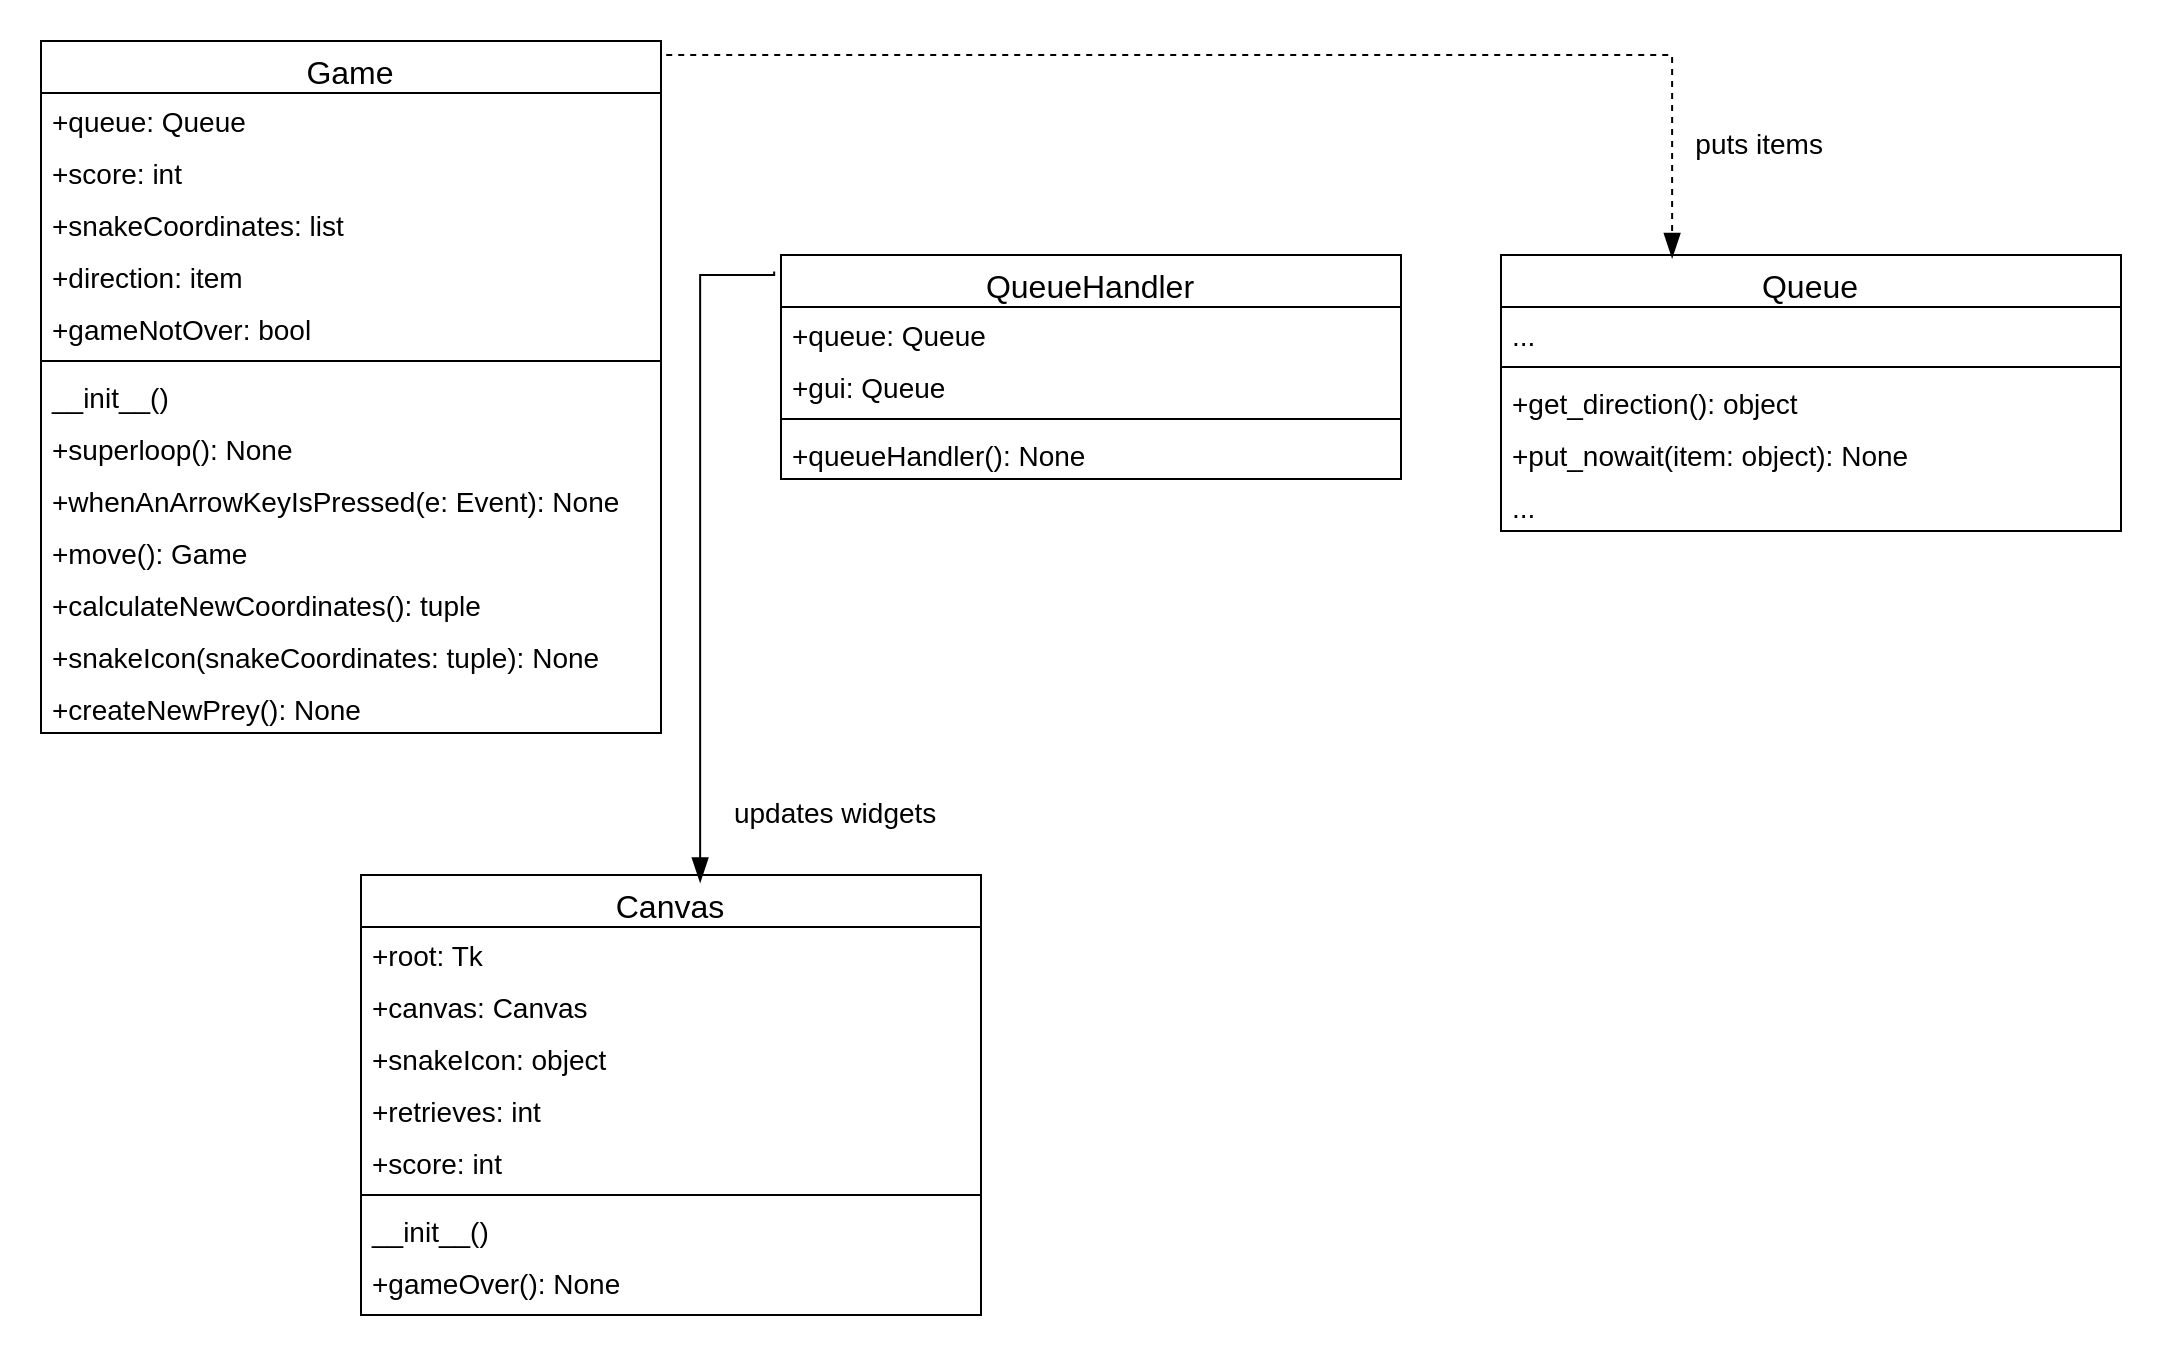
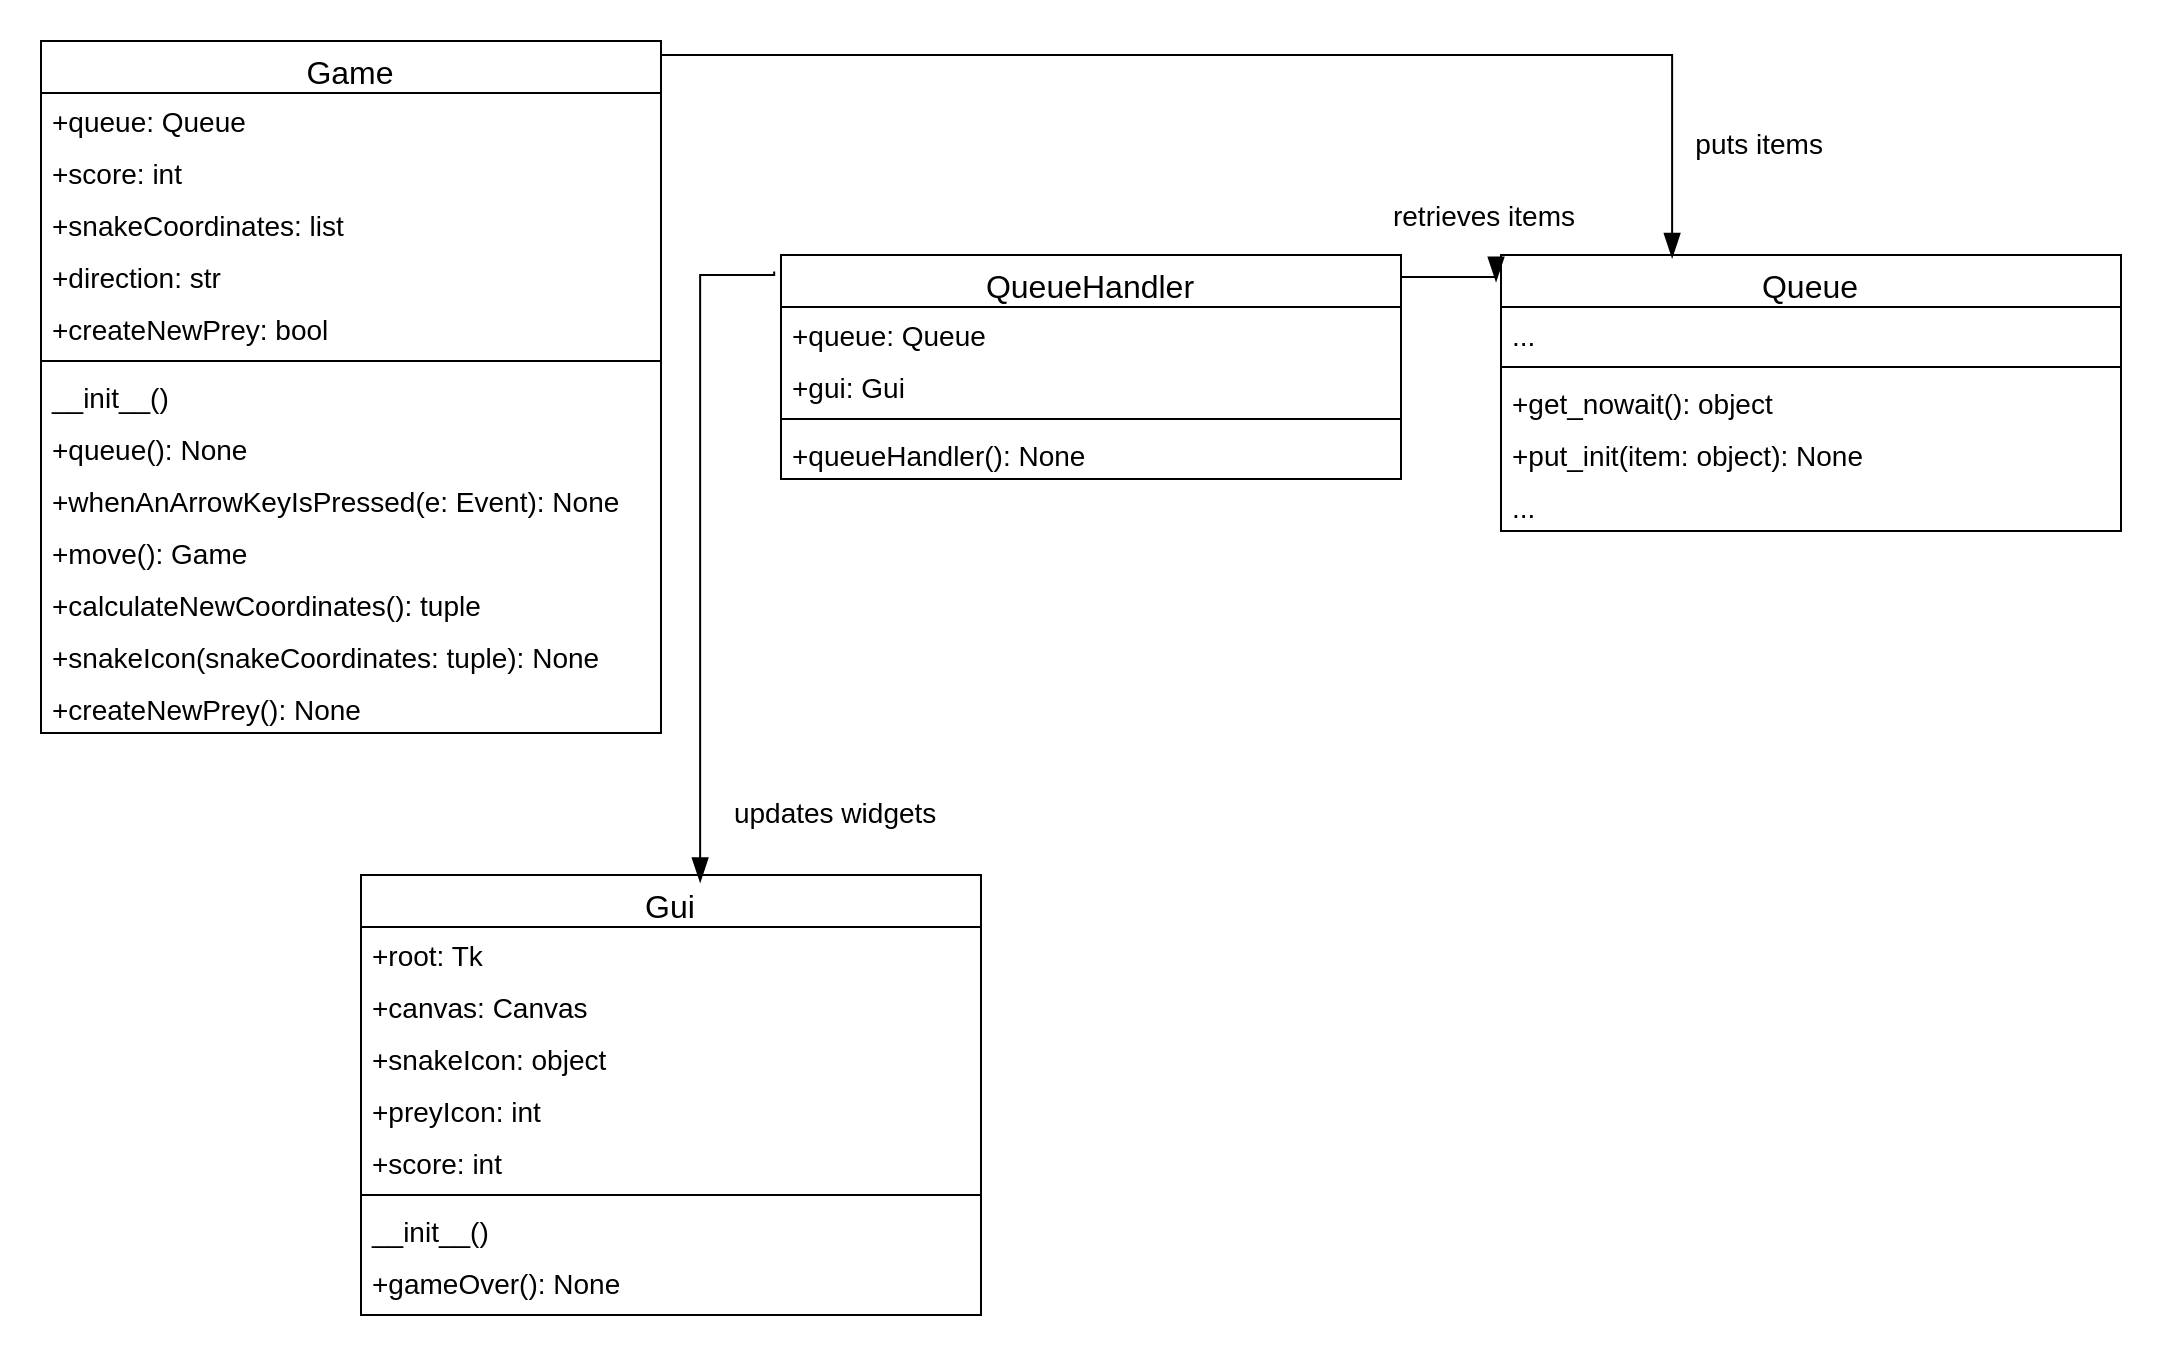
edge "Game" -> "Queue": style dashed -> solid
edge "QueueHandler" -> "Queue": added, label "retrieves items"
node "+direction: item": label "+direction: item" -> "+direction: str"
node "+gameNotOver: bool": label "+gameNotOver: bool" -> "+createNewPrey: bool"
node "+gui: Queue": label "+gui: Queue" -> "+gui: Gui"
node "+get_direction(): object": label "+get_direction(): object" -> "+get_nowait(): object"
node "+superloop(): None": label "+superloop(): None" -> "+queue(): None"
node "+put_nowait(item: object): None": label "+put_nowait(item: object): None" -> "+put_init(item: object): None"
node "Canvas": label "Canvas" -> "Gui"
node "+retrieves: int": label "+retrieves: int" -> "+preyIcon: int"
